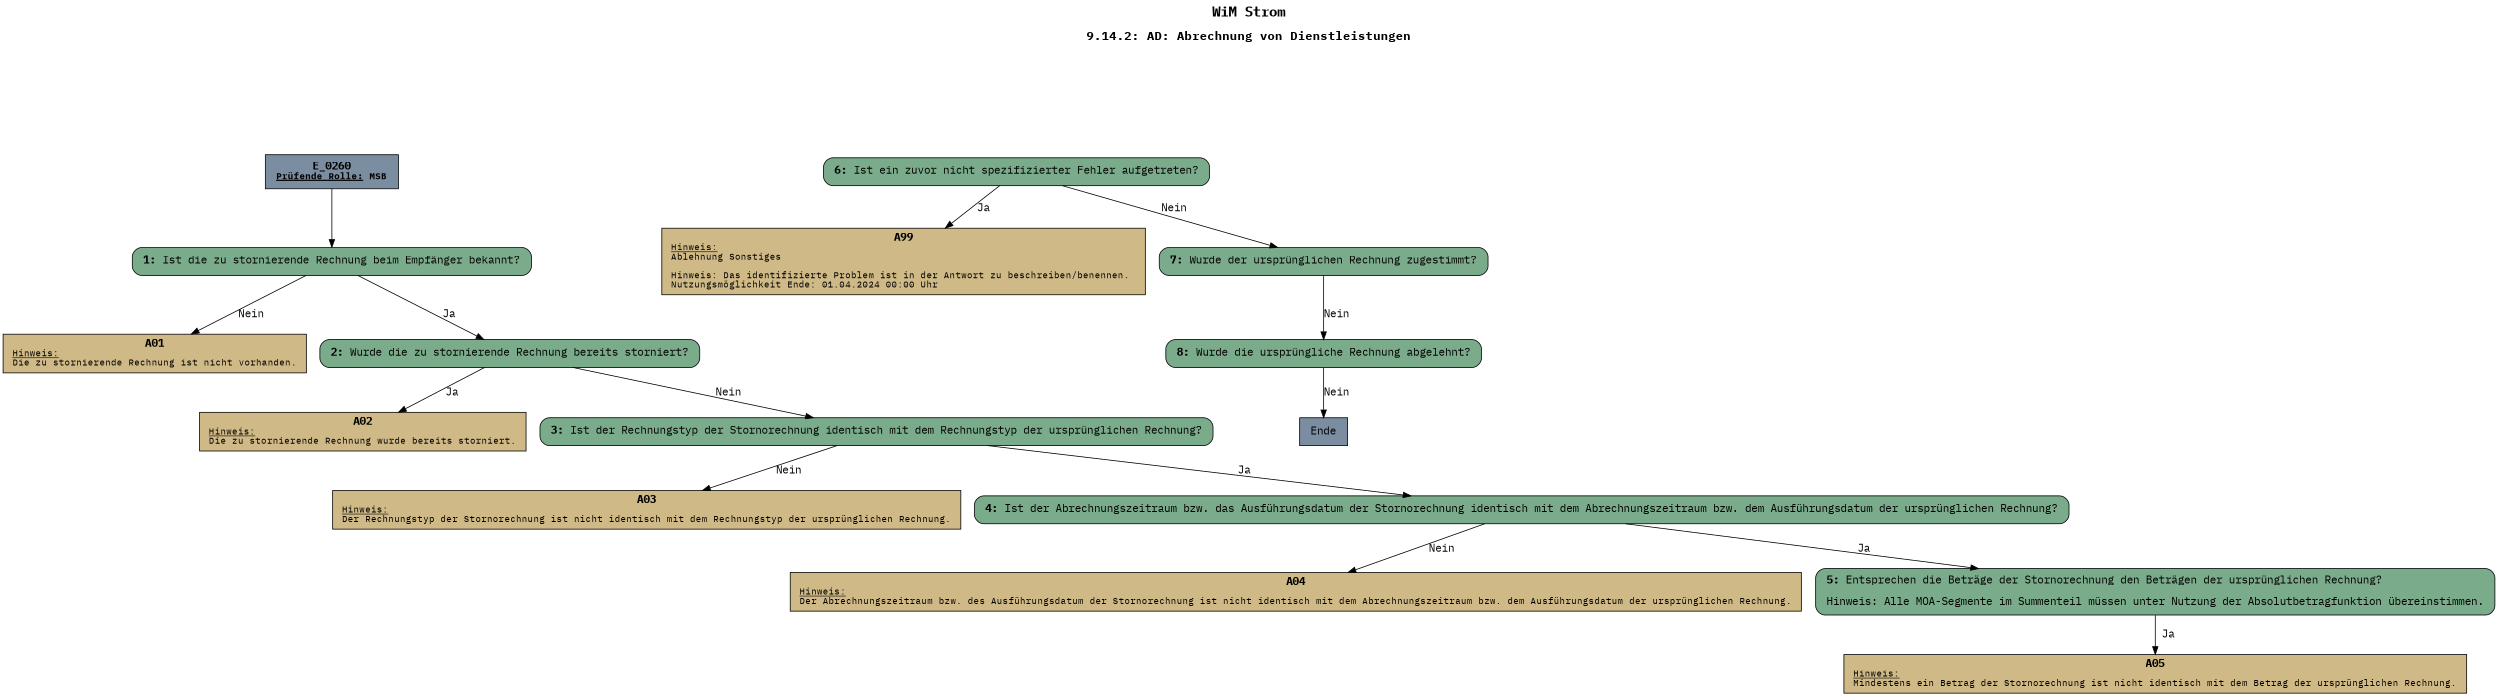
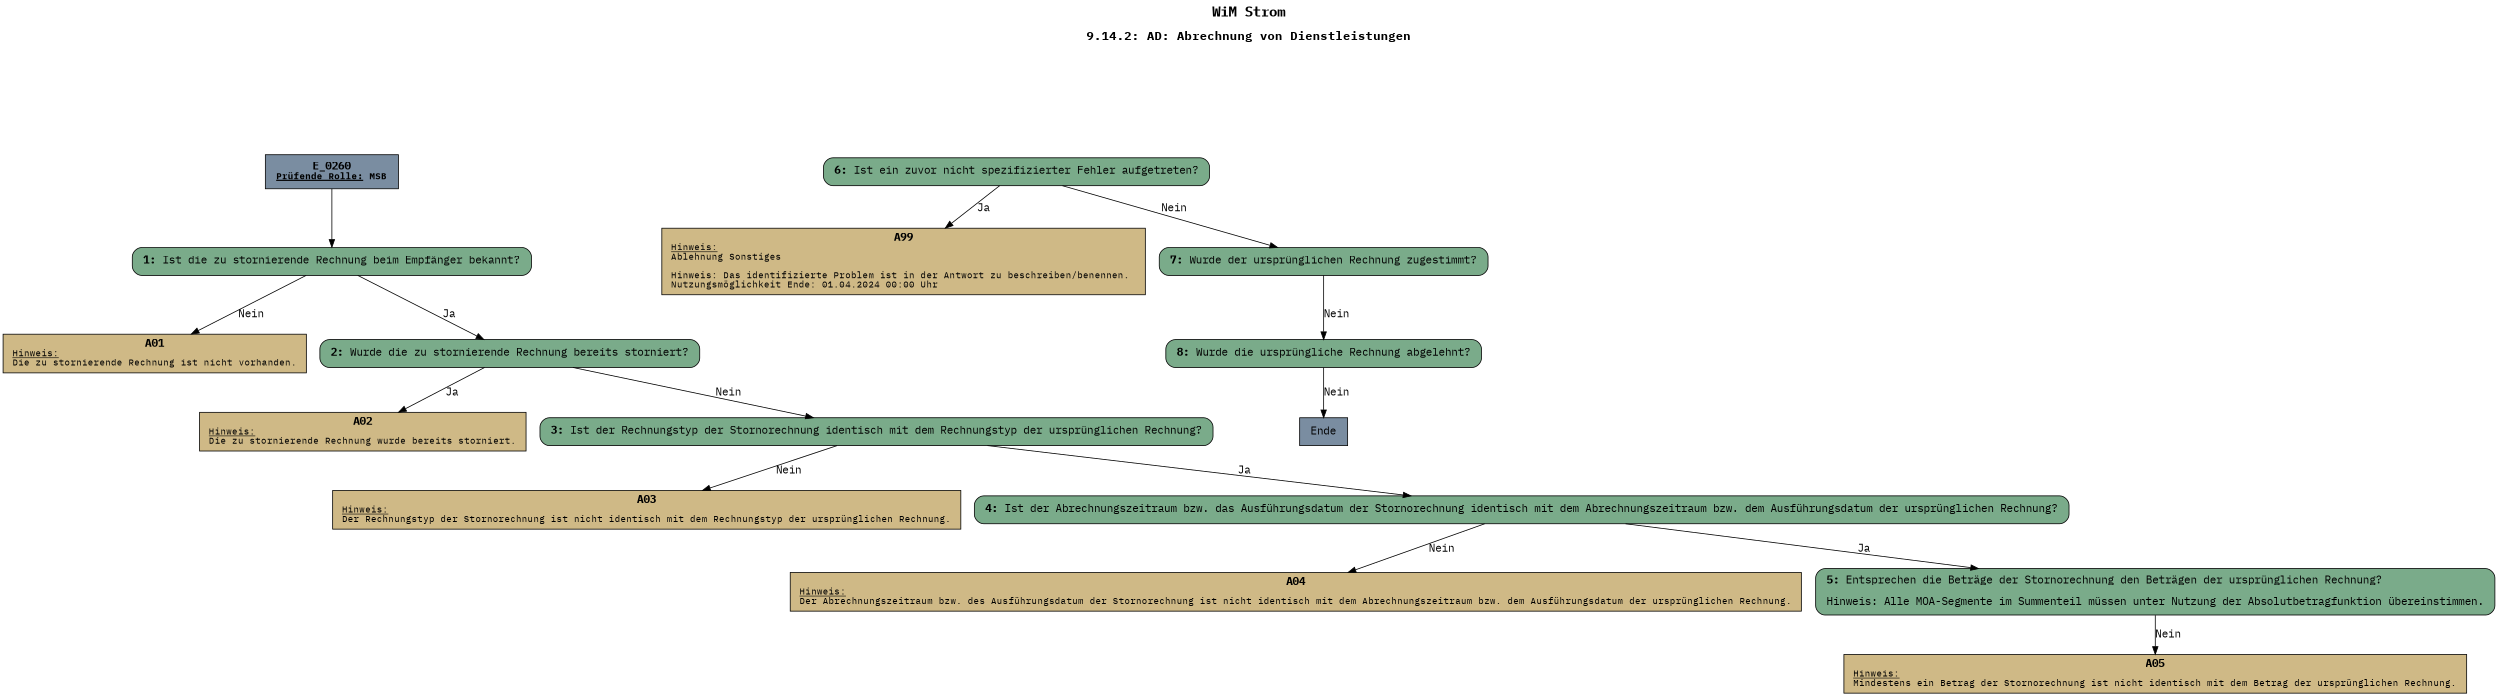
edge "5:" -> "A05": label "Ja" -> "Nein"
